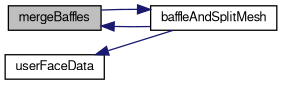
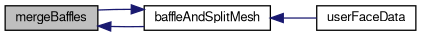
edge "baffleAndSplitMesh" -> "userFaceData": reversed
